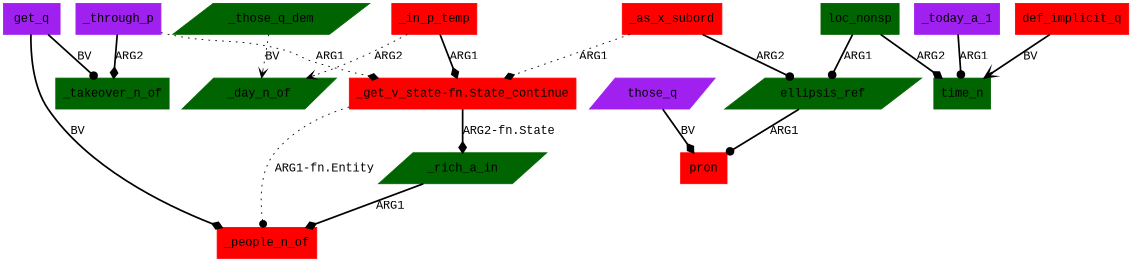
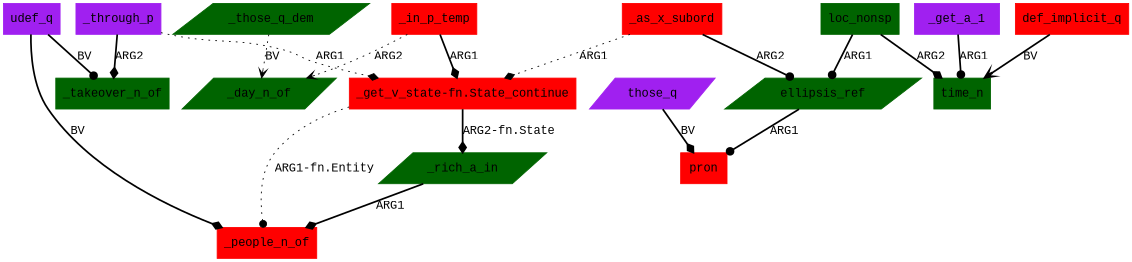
node "get_q": label "get_q" -> "udef_q"
node "_today_a_1": label "_today_a_1" -> "_get_a_1"
